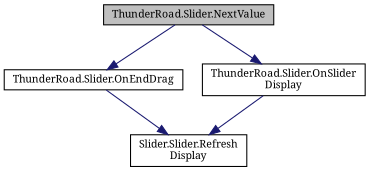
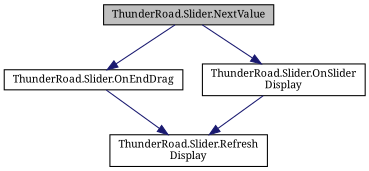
node "Slider.Slider.Refresh Display": label "Slider.Slider.Refresh Display" -> "ThunderRoad.Slider.Refresh Display"
